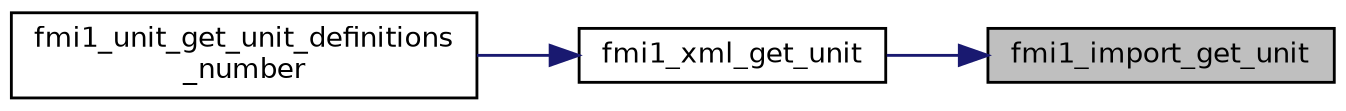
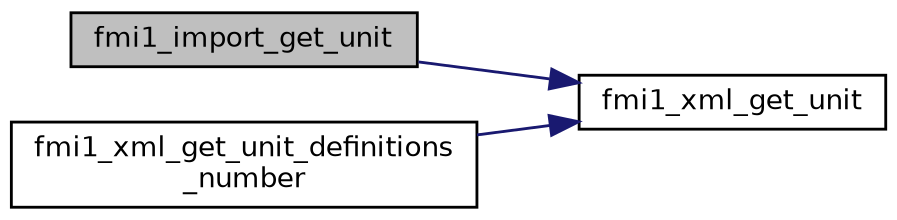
node "fmi1_unit_get_unit_definitions _number": label "fmi1_unit_get_unit_definitions _number" -> "fmi1_xml_get_unit_definitions _number"
edge "fmi1_xml_get_unit" -> "fmi1_import_get_unit": reversed
